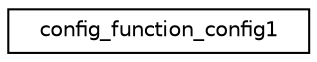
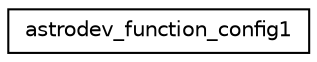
node "config_function_config1": label "config_function_config1" -> "astrodev_function_config1"
